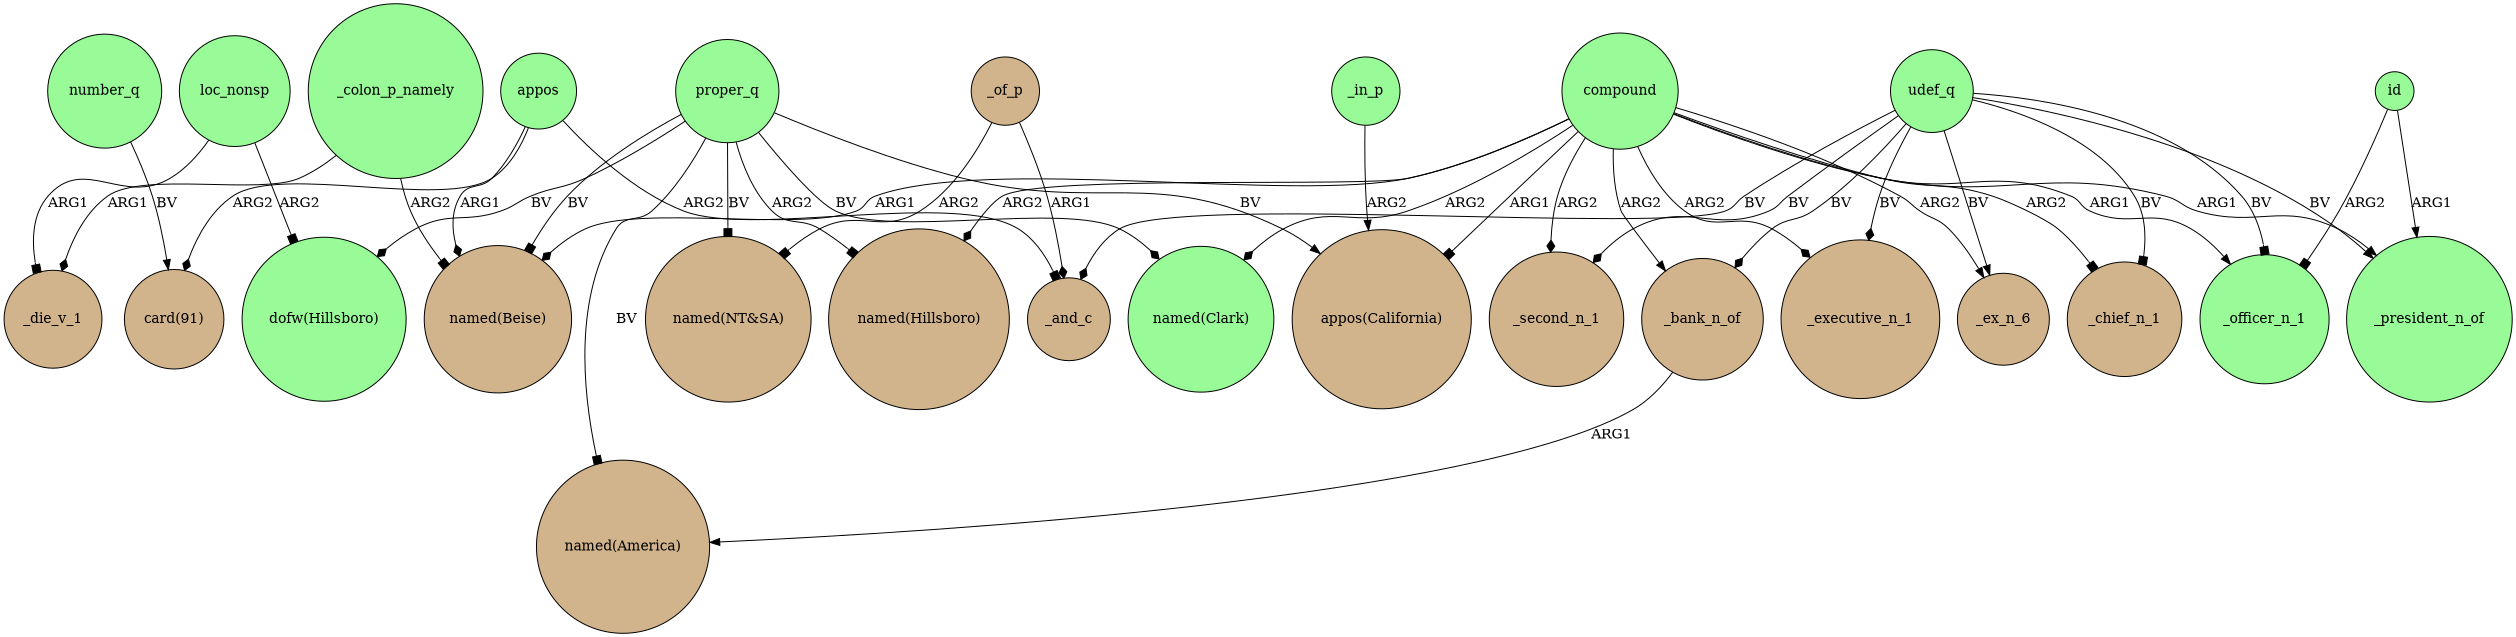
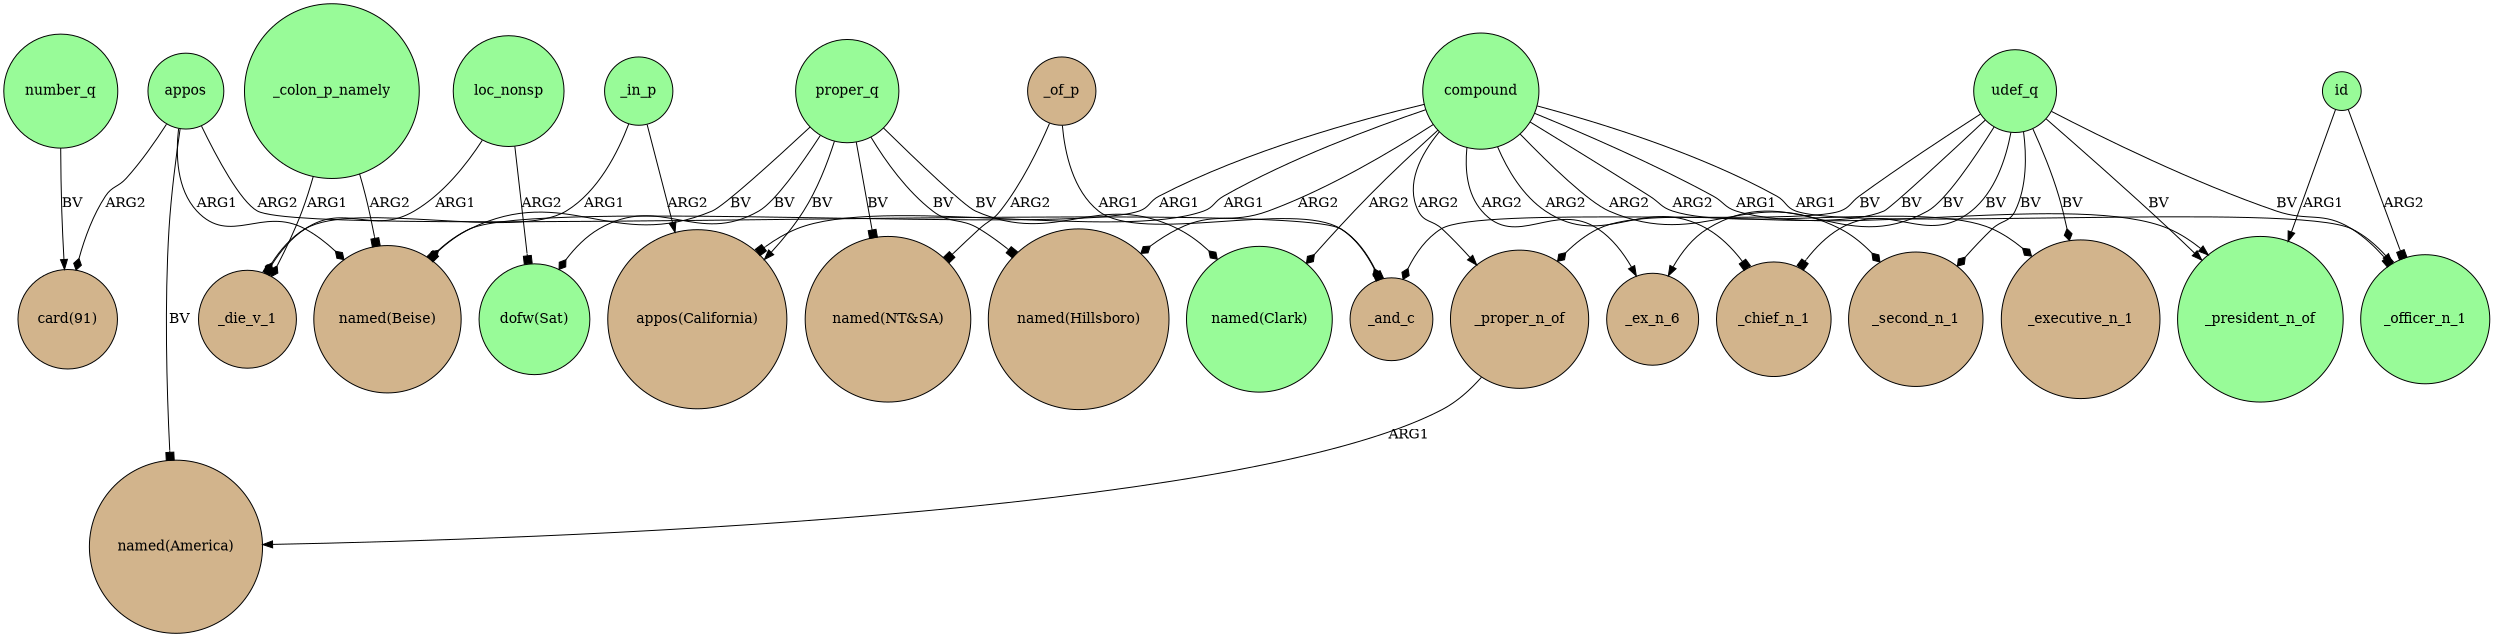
edge "proper_q" -> "named(Hillsboro)": label "ARG2" -> "BV"
edge "_in_p" -> "_die_v_1": added, label "ARG1"
edge "proper_q" -> "named(America)": now "appos" -> "named(America)"
node "dofw(Hillsboro)": label "dofw(Hillsboro)" -> "dofw(Sat)"
node "_bank_n_of": label "_bank_n_of" -> "_proper_n_of"
